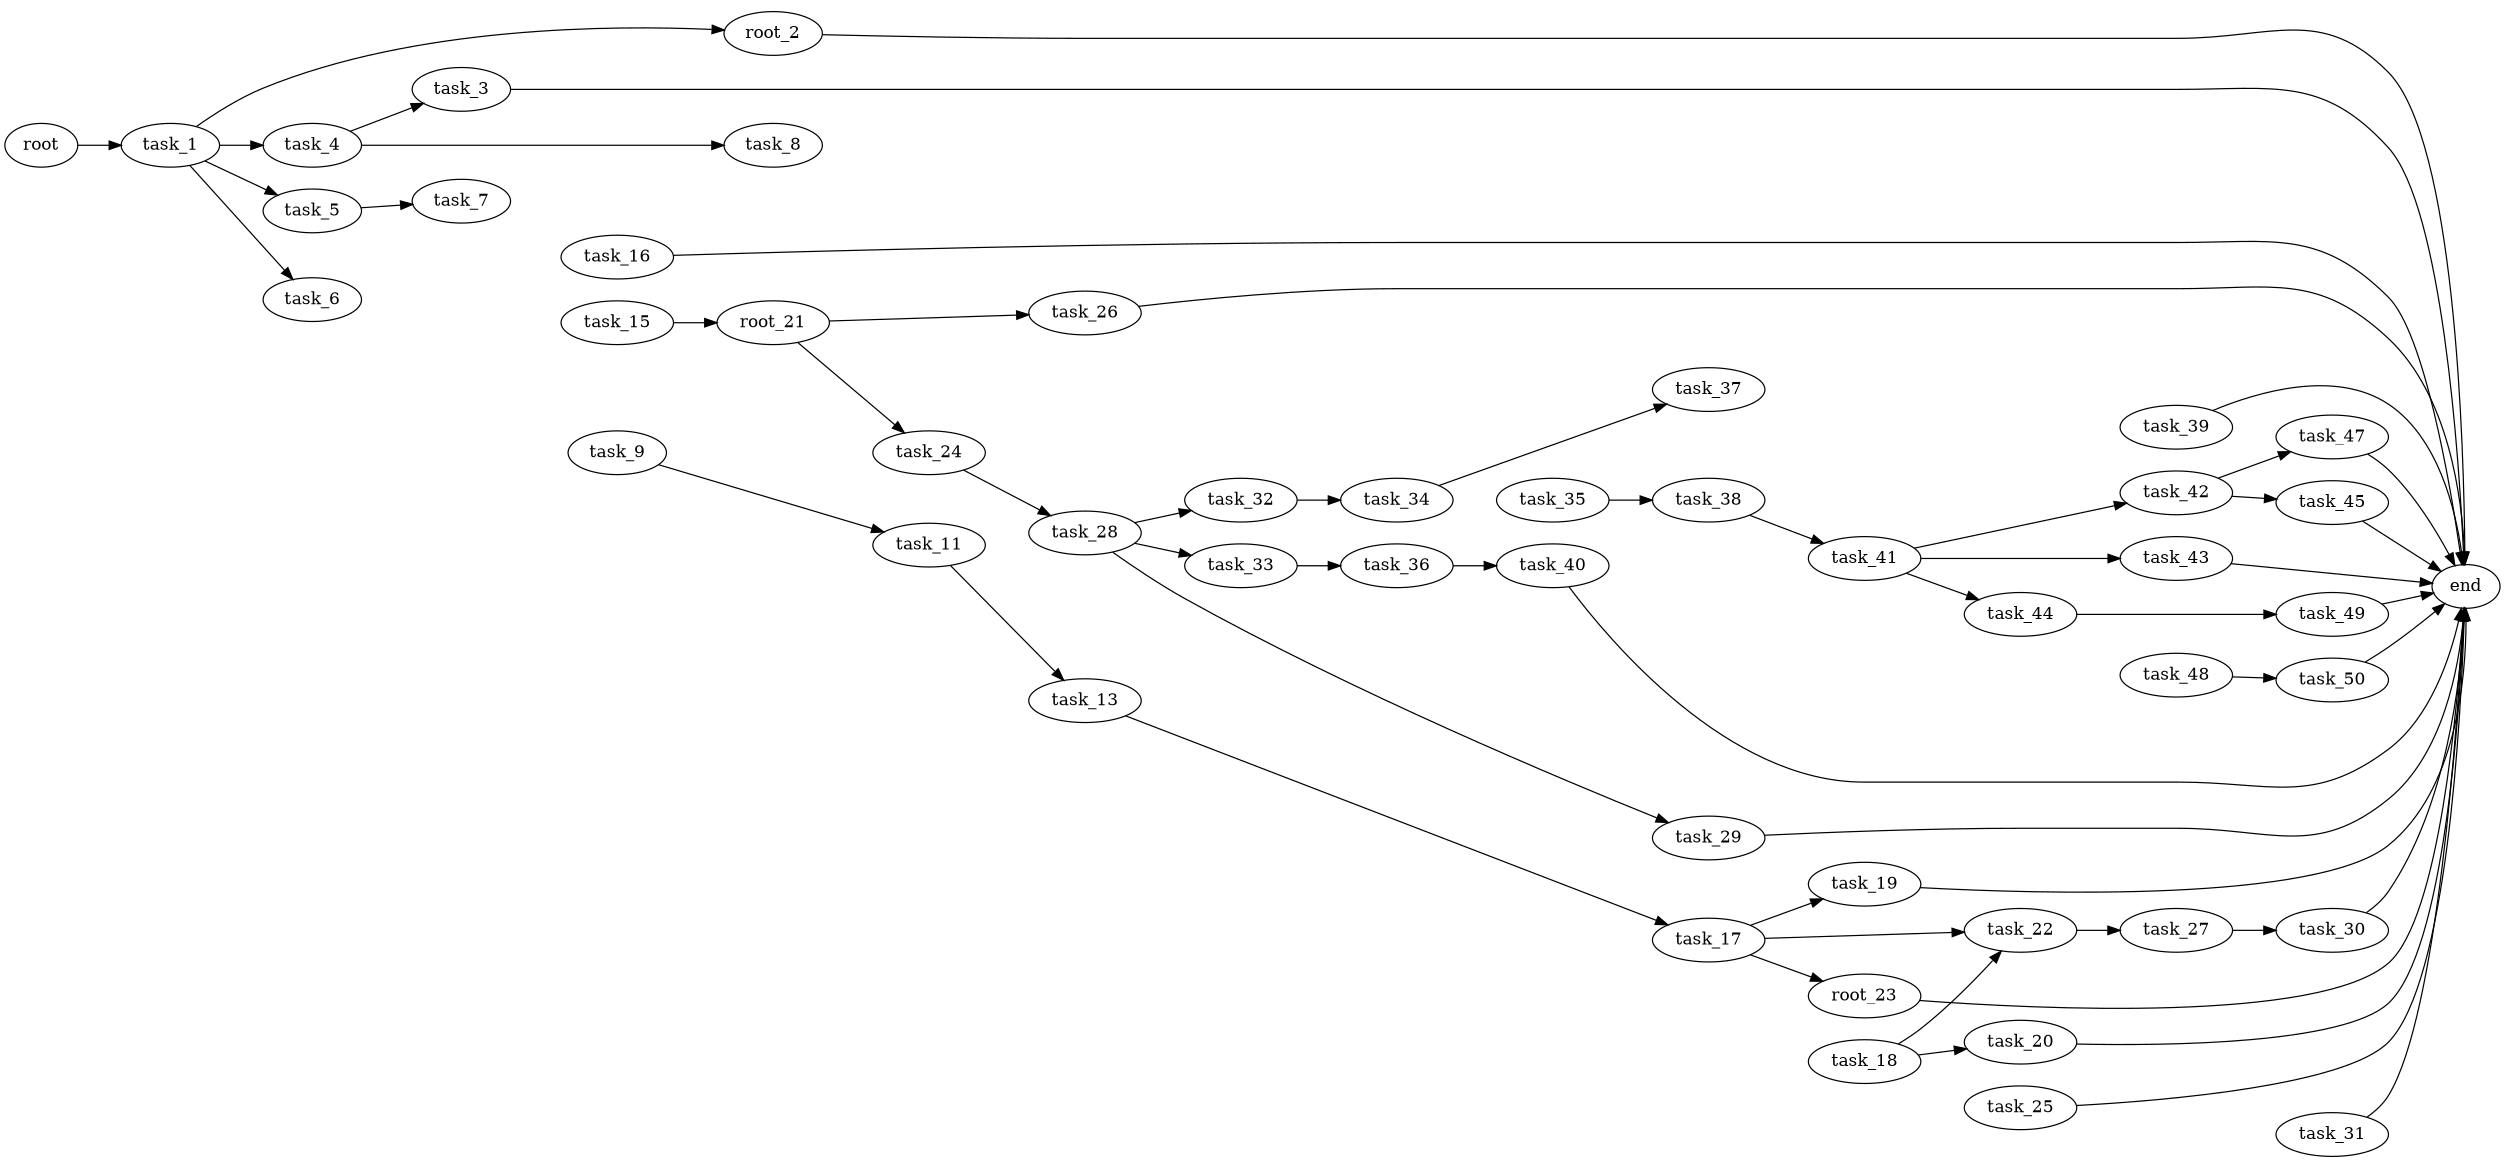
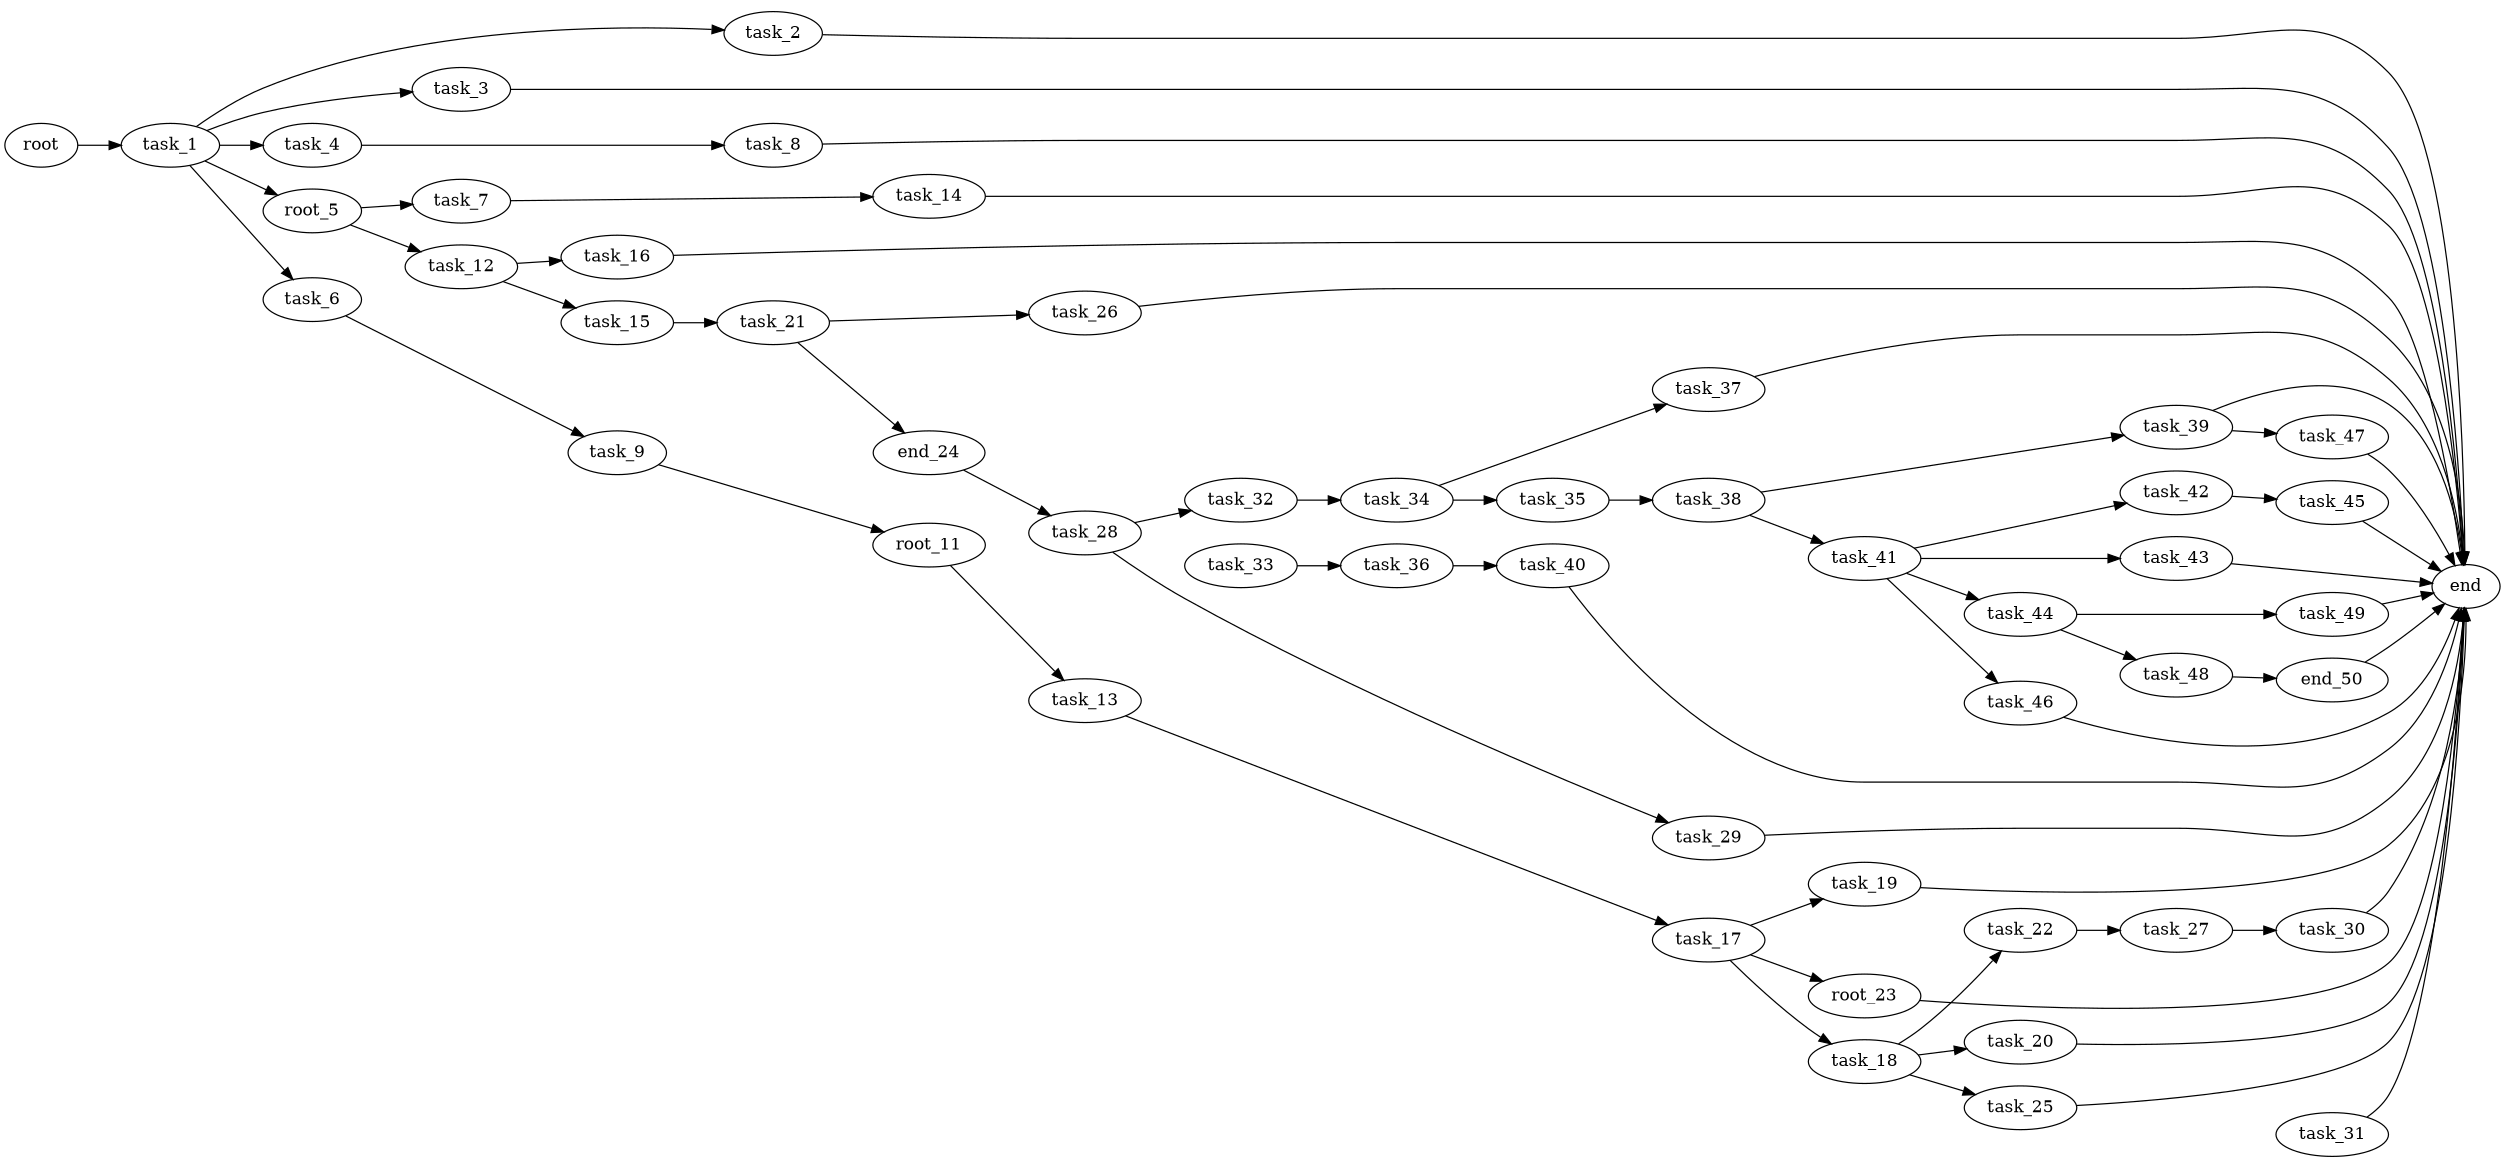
node "root_2": label "root_2" -> "task_2"
edge "task_4" -> "task_3": now "task_1" -> "task_3"
edge "task_8" -> "end": added
node "task_14": added
node "task_5": label "task_5" -> "root_5"
node "task_12": added
node "root_21": label "root_21" -> "task_21"
edge "task_37" -> "end": added
edge "task_6" -> "task_9": added
node "task_24": label "task_24" -> "end_24"
edge "task_38" -> "task_39": added
edge "task_42" -> "task_47": now "task_39" -> "task_47"
edge "task_34" -> "task_35": added
node "task_11": label "task_11" -> "root_11"
edge "task_28" -> "task_33": removed
edge "task_44" -> "task_48": added
node "task_50": label "task_50" -> "end_50"
node "task_46": added
edge "task_17" -> "task_22": now "task_17" -> "task_18"
edge "task_18" -> "task_25": added
